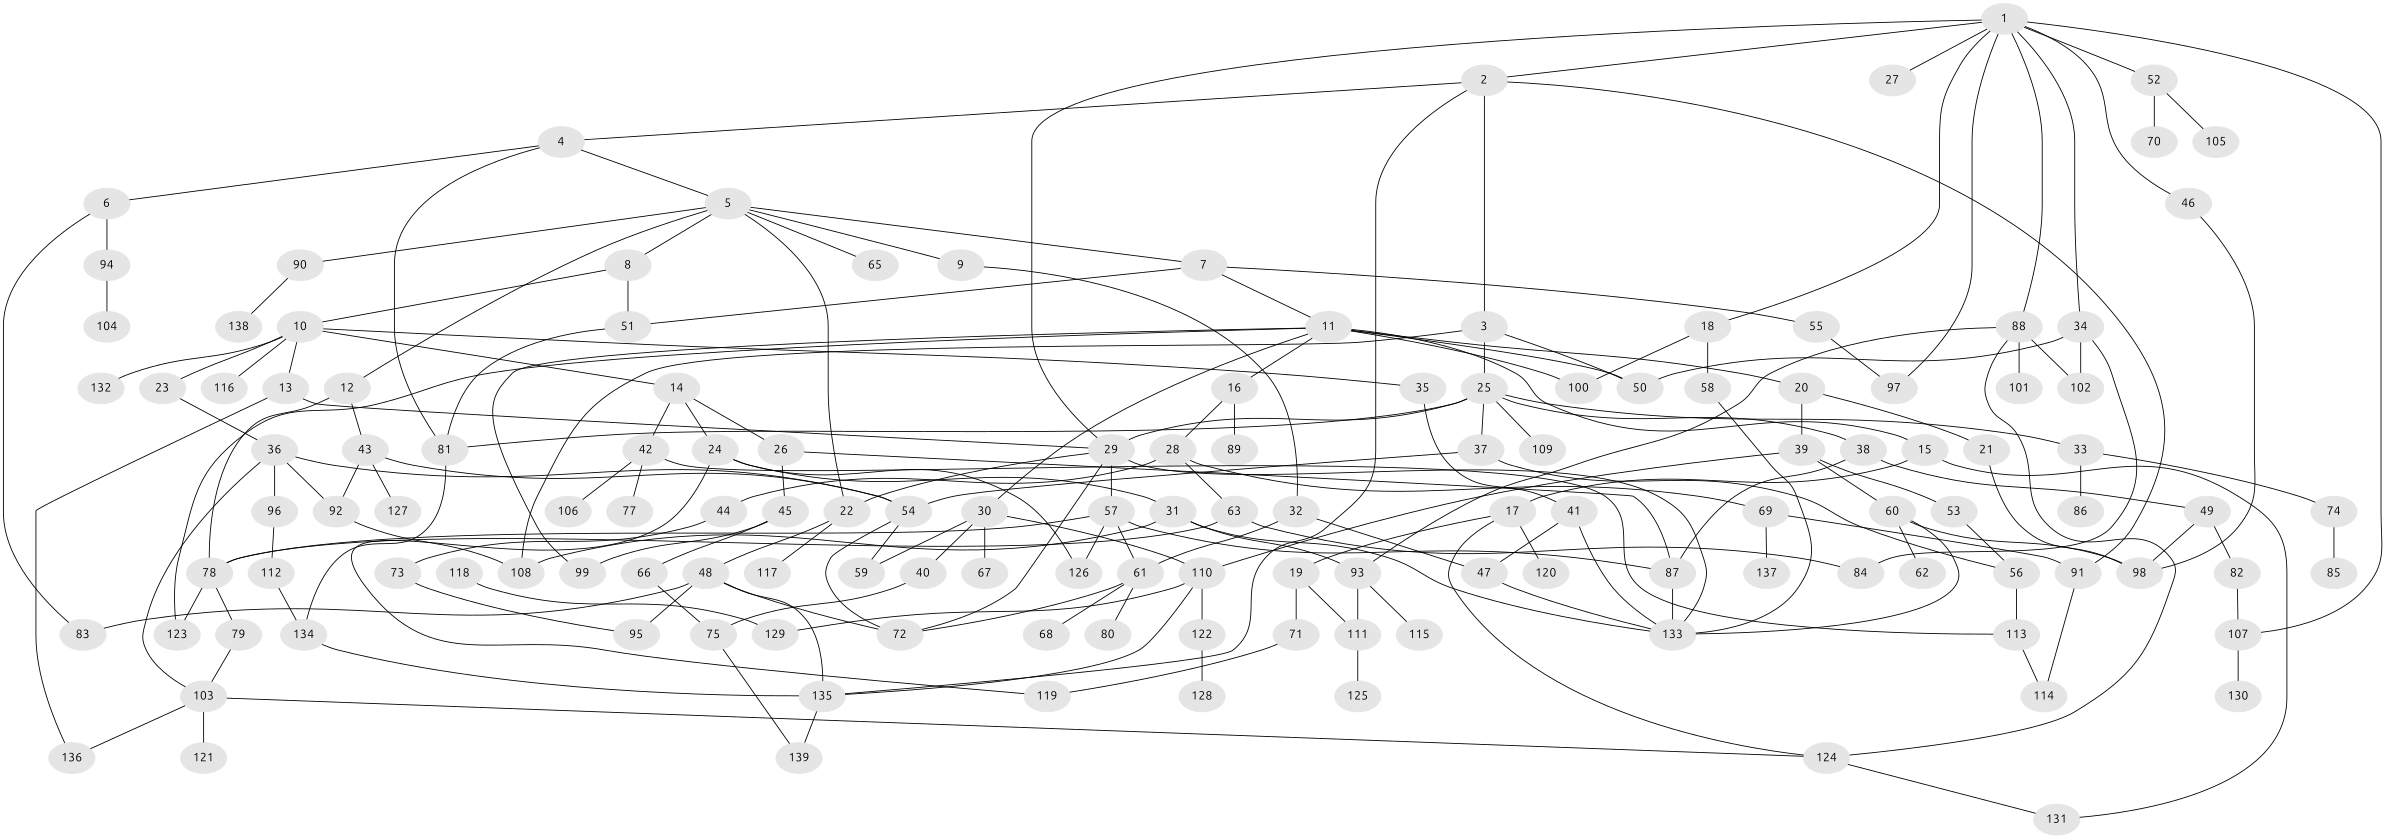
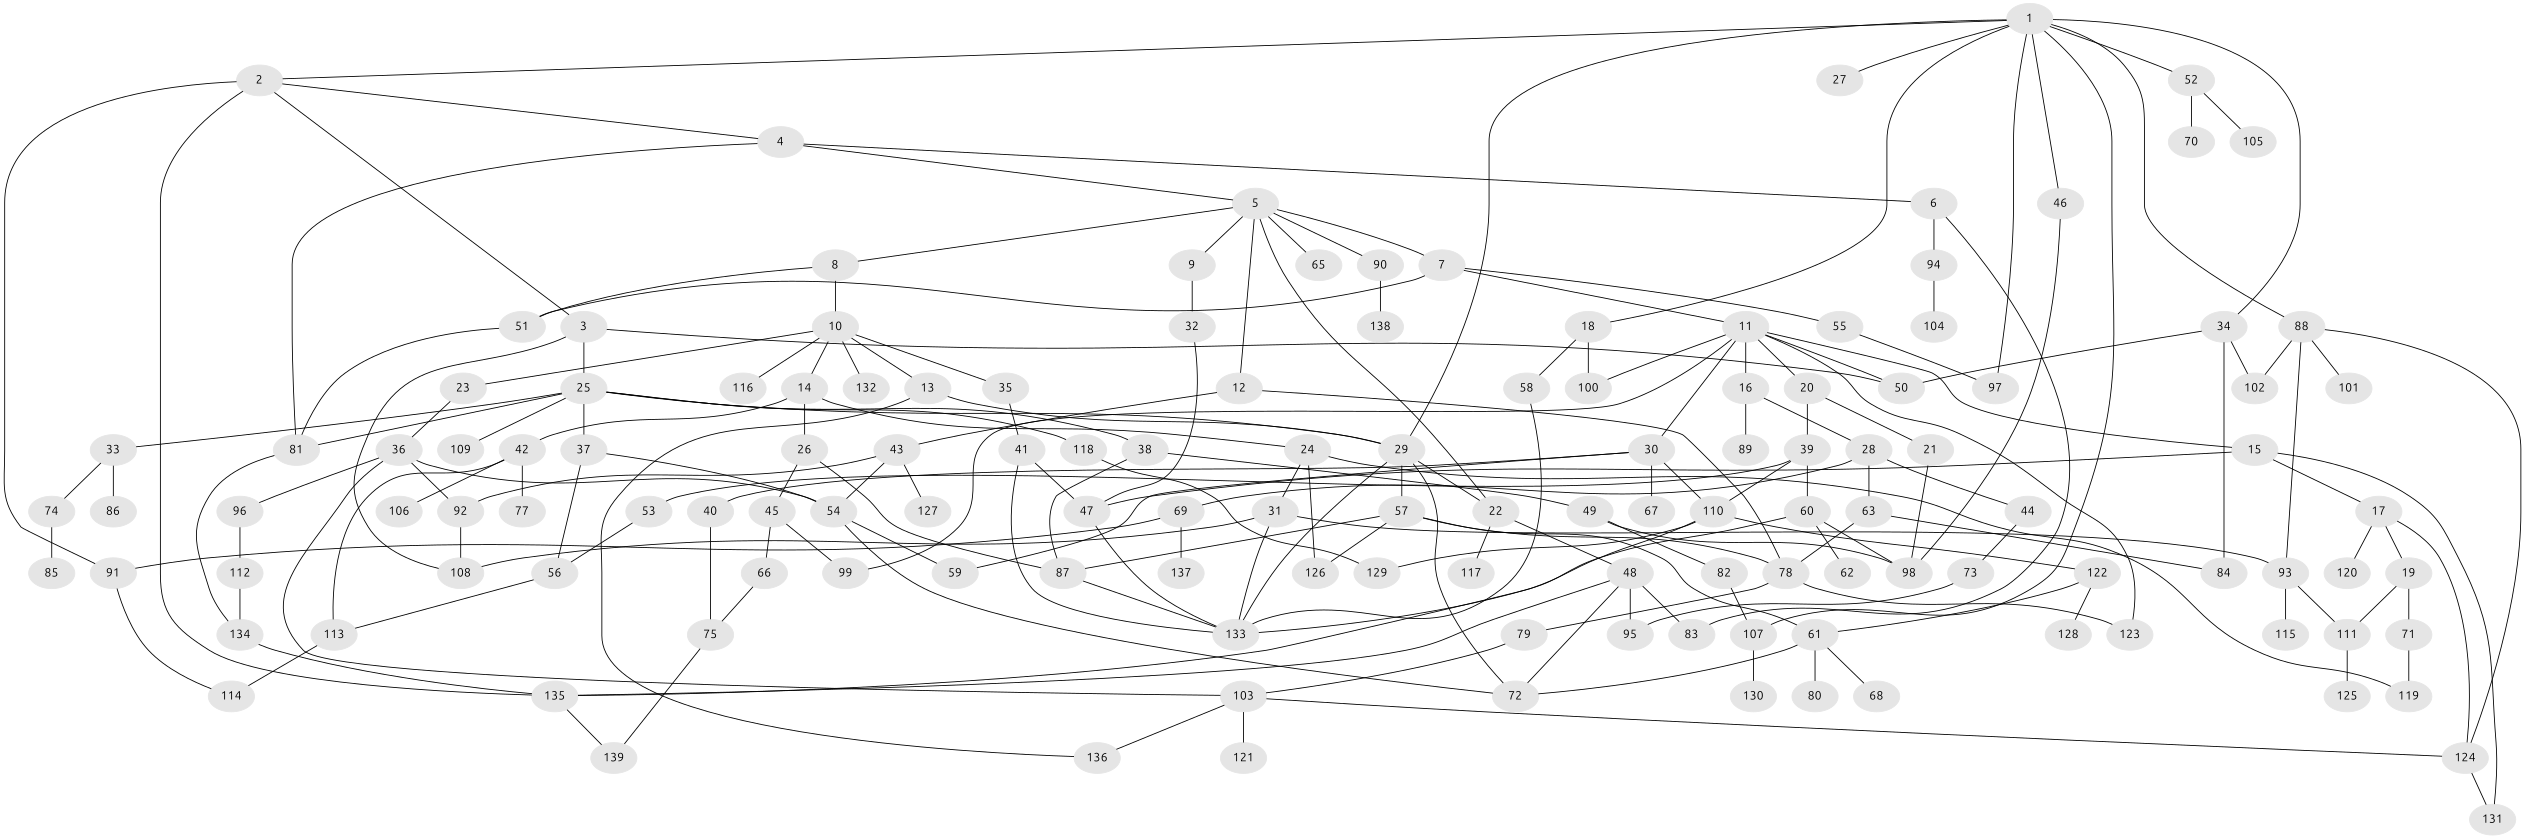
edge "25" -- "118": added
edge "15" -- "47": added
edge "32" -- "61": now "122" -- "61"
